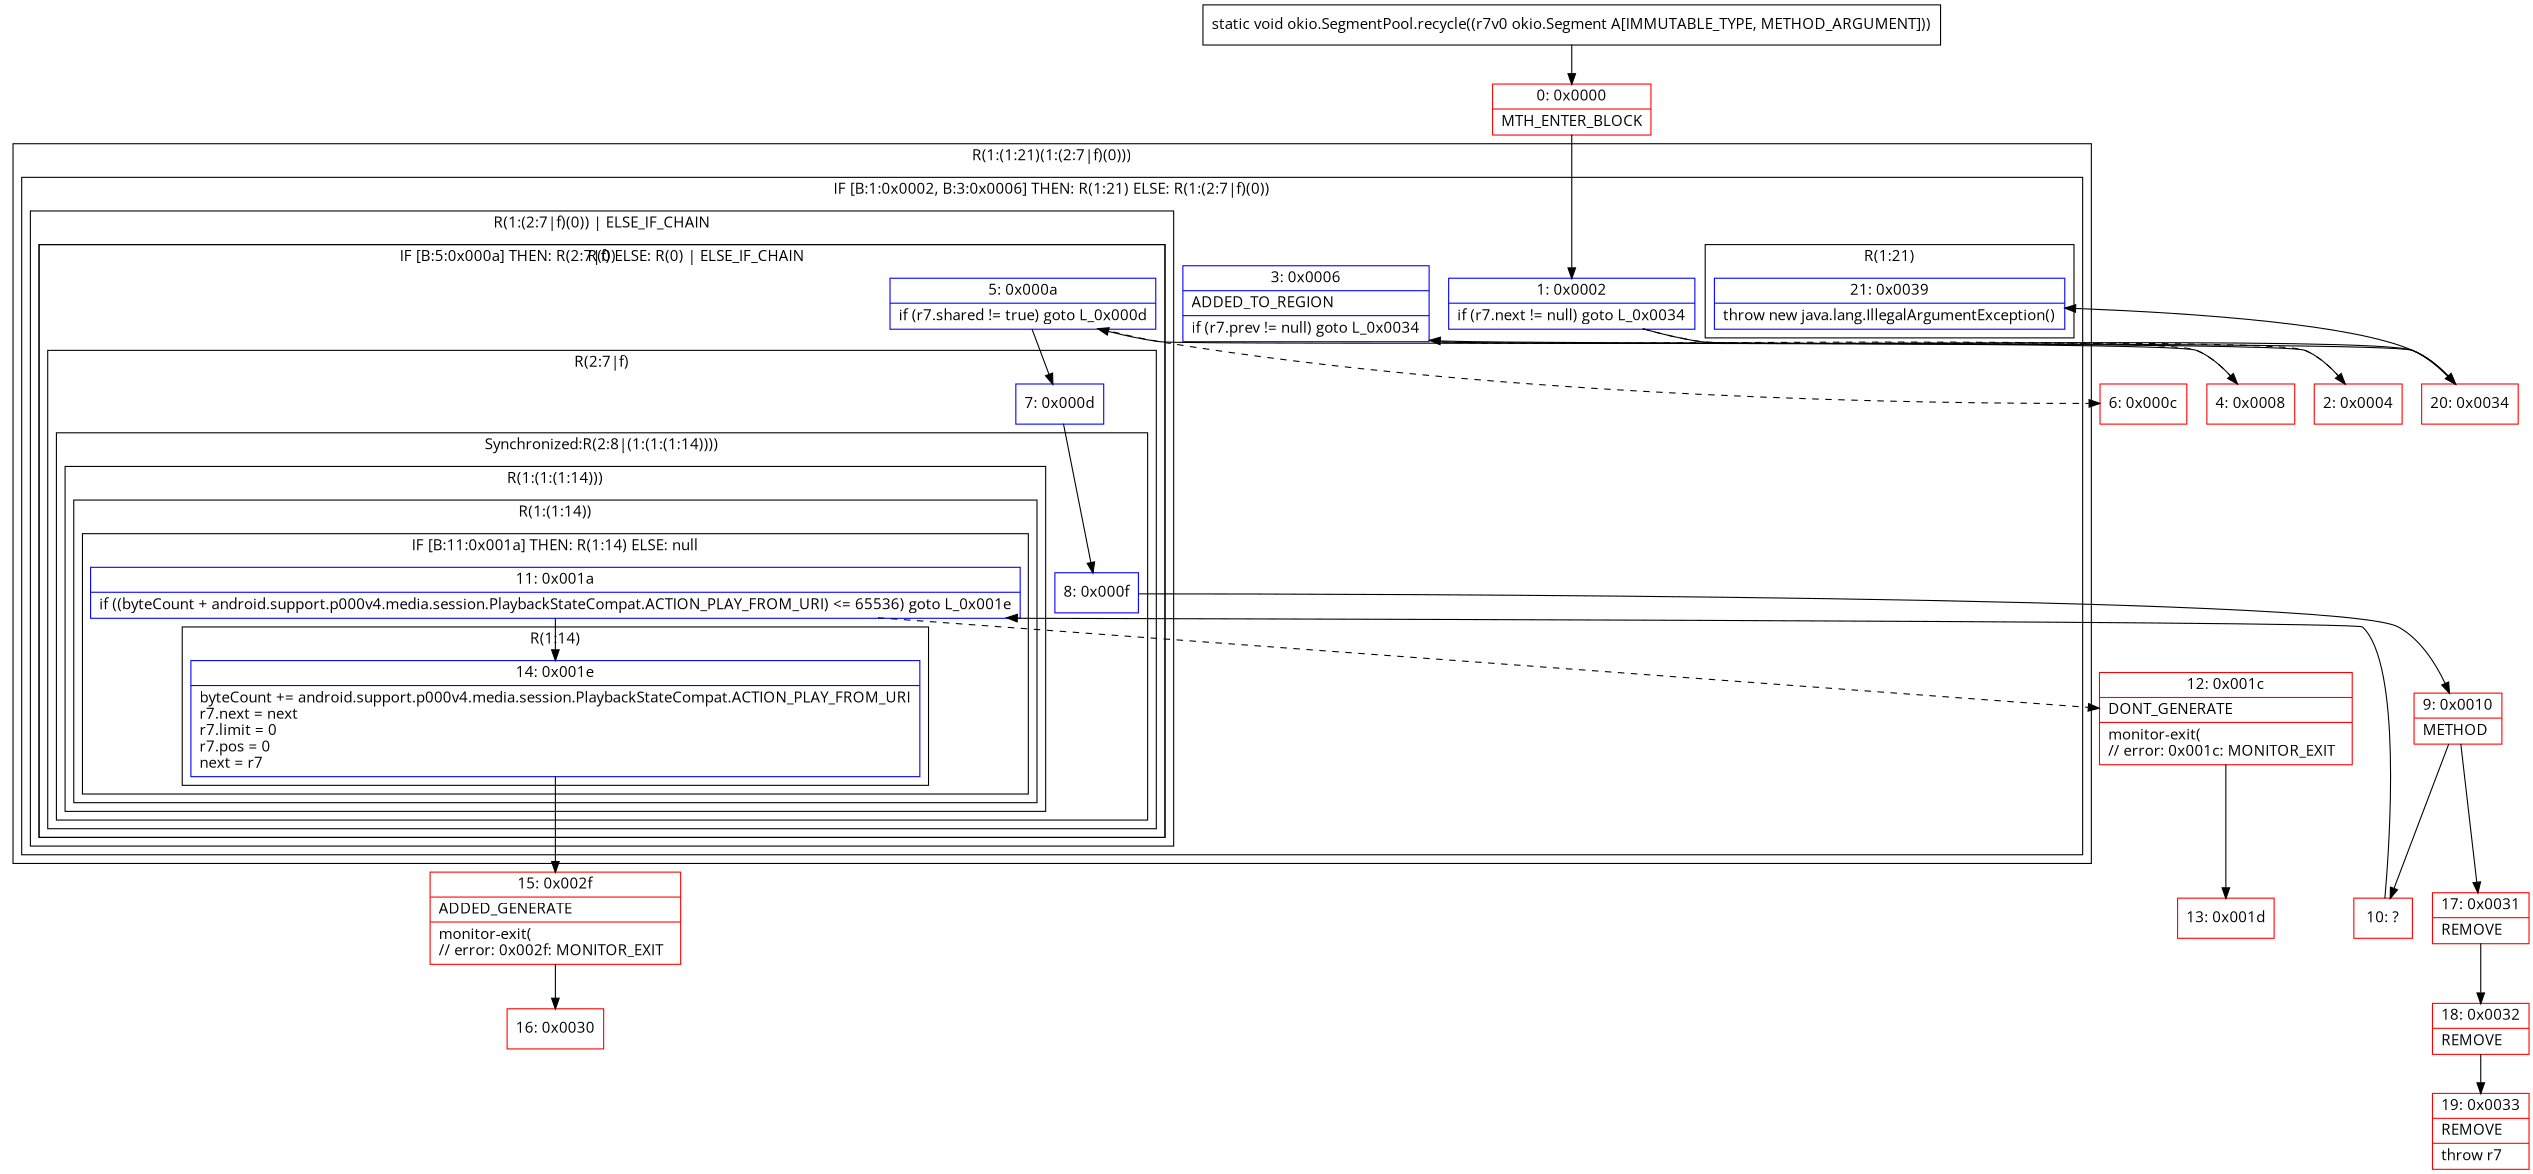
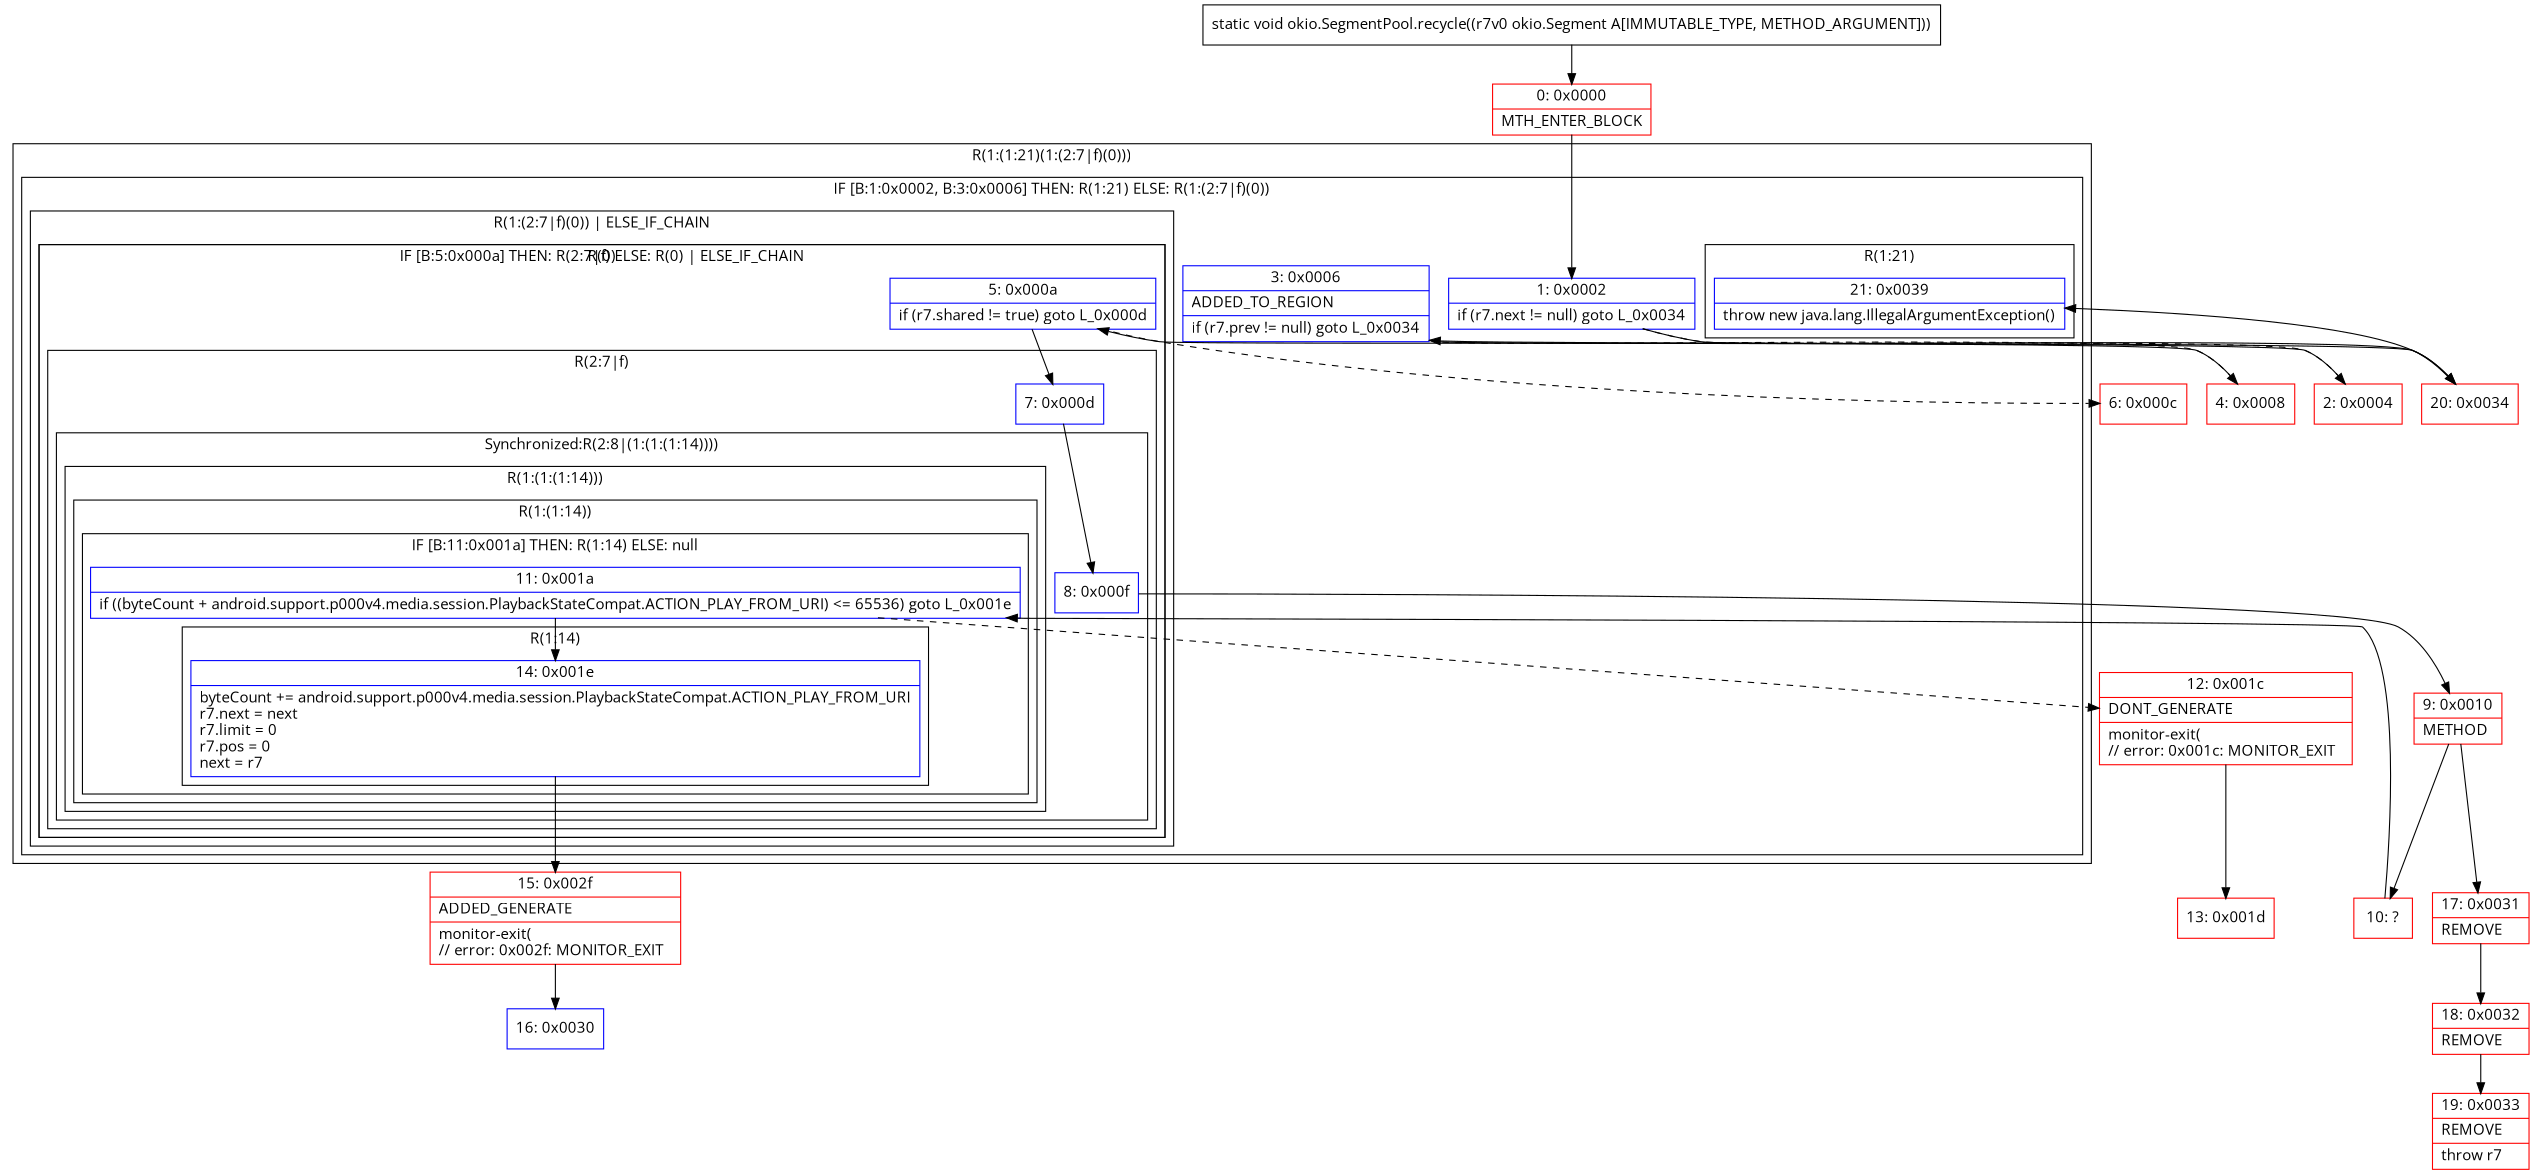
node "16: 0x0030": color red -> blue
